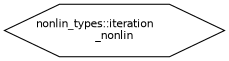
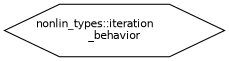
node "nonlin_types::iteration _nonlin": label "nonlin_types::iteration _nonlin" -> "nonlin_types::iteration _behavior"
